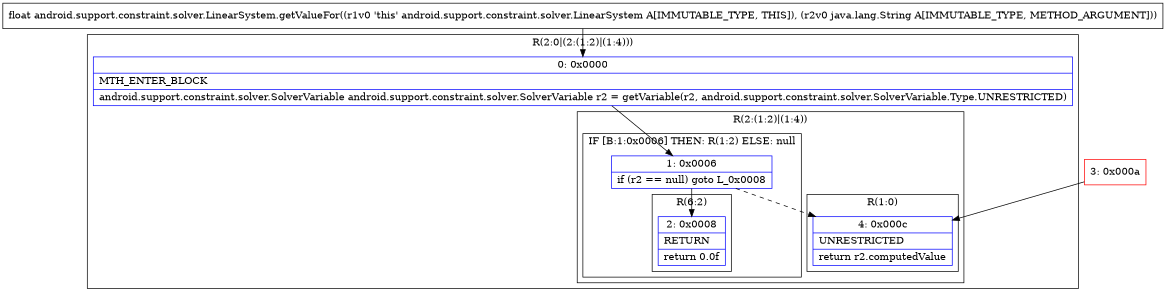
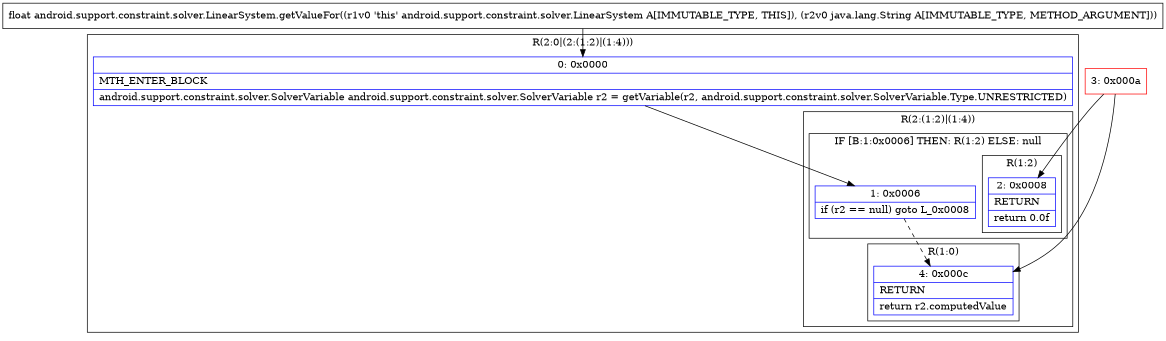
edge "1: 0x0006" -> "2: 0x0008": now "3: 0x000a" -> "2: 0x0008"
cluster "R(6:2)": label "R(6:2)" -> "R(1:2)"
node "4: 0x000c": text "UNRESTRICTED" -> "RETURN"
